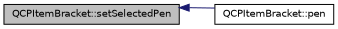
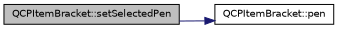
edge "QCPItemBracket::pen" -> "QCPItemBracket::setSelectedPen": reversed
